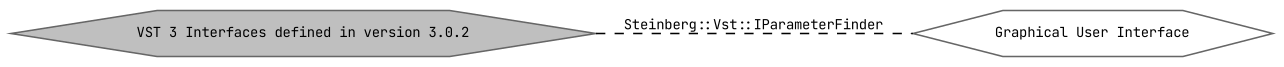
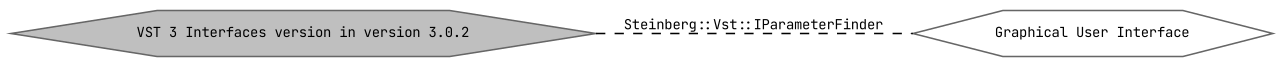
node "VST 3 Interfaces defined in version 3.0.2": label "VST 3 Interfaces defined in version 3.0.2" -> "VST 3 Interfaces version in version 3.0.2"
